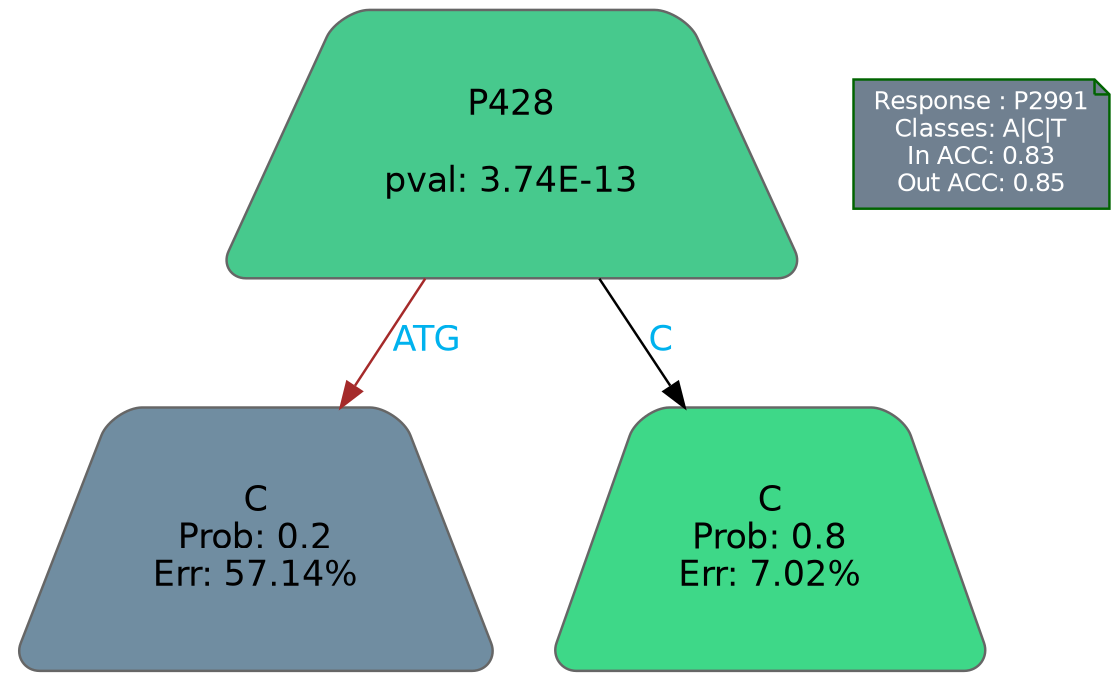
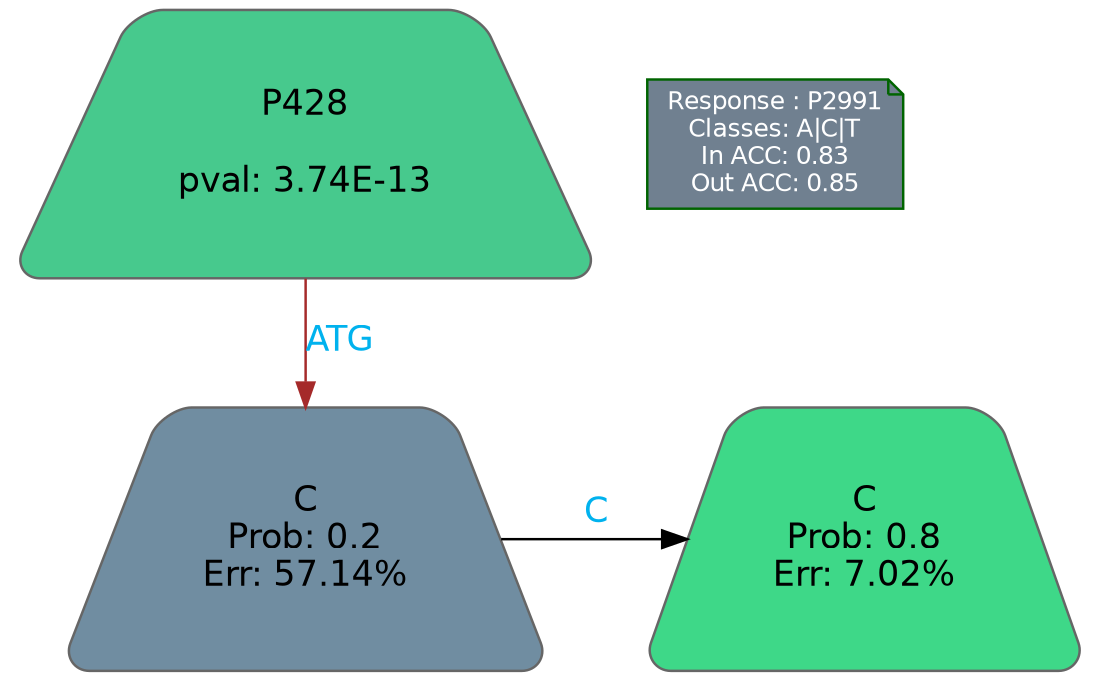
edge "P428 pval: 3.74E-13" -> "C Prob: 0.8 Err: 7.02%": now "C Prob: 0.2 Err: 57.14%" -> "C Prob: 0.8 Err: 7.02%"
